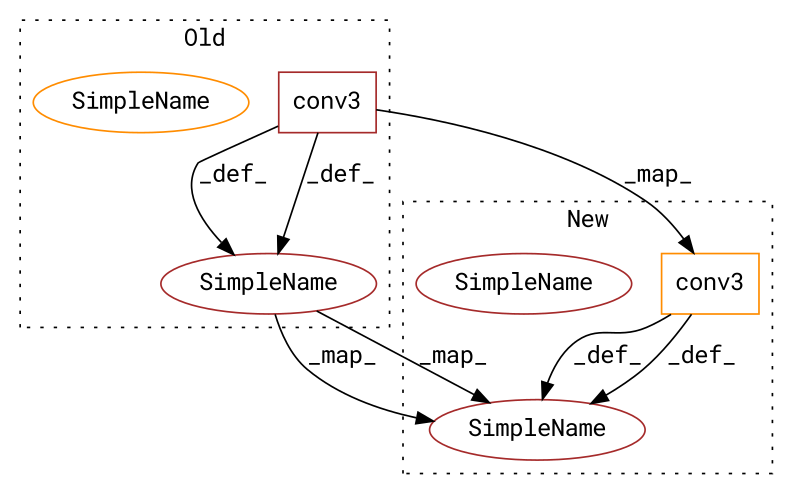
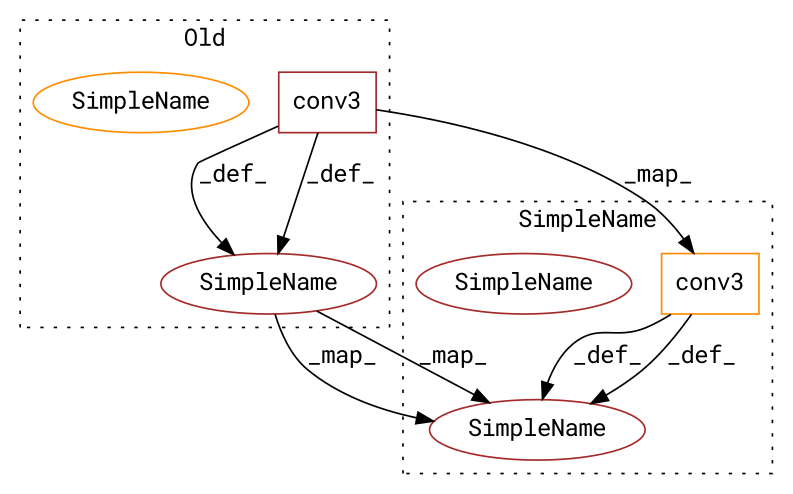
cluster "New": label "New" -> "SimpleName"
